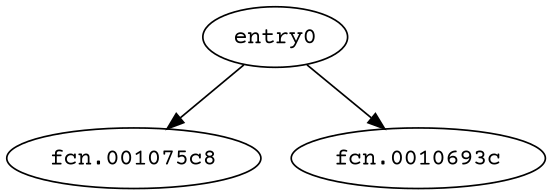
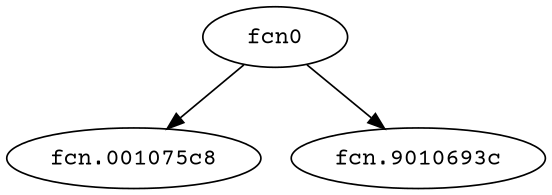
node "entry0": label "entry0" -> "fcn0"
node "fcn.0010693c": label "fcn.0010693c" -> "fcn.9010693c"
